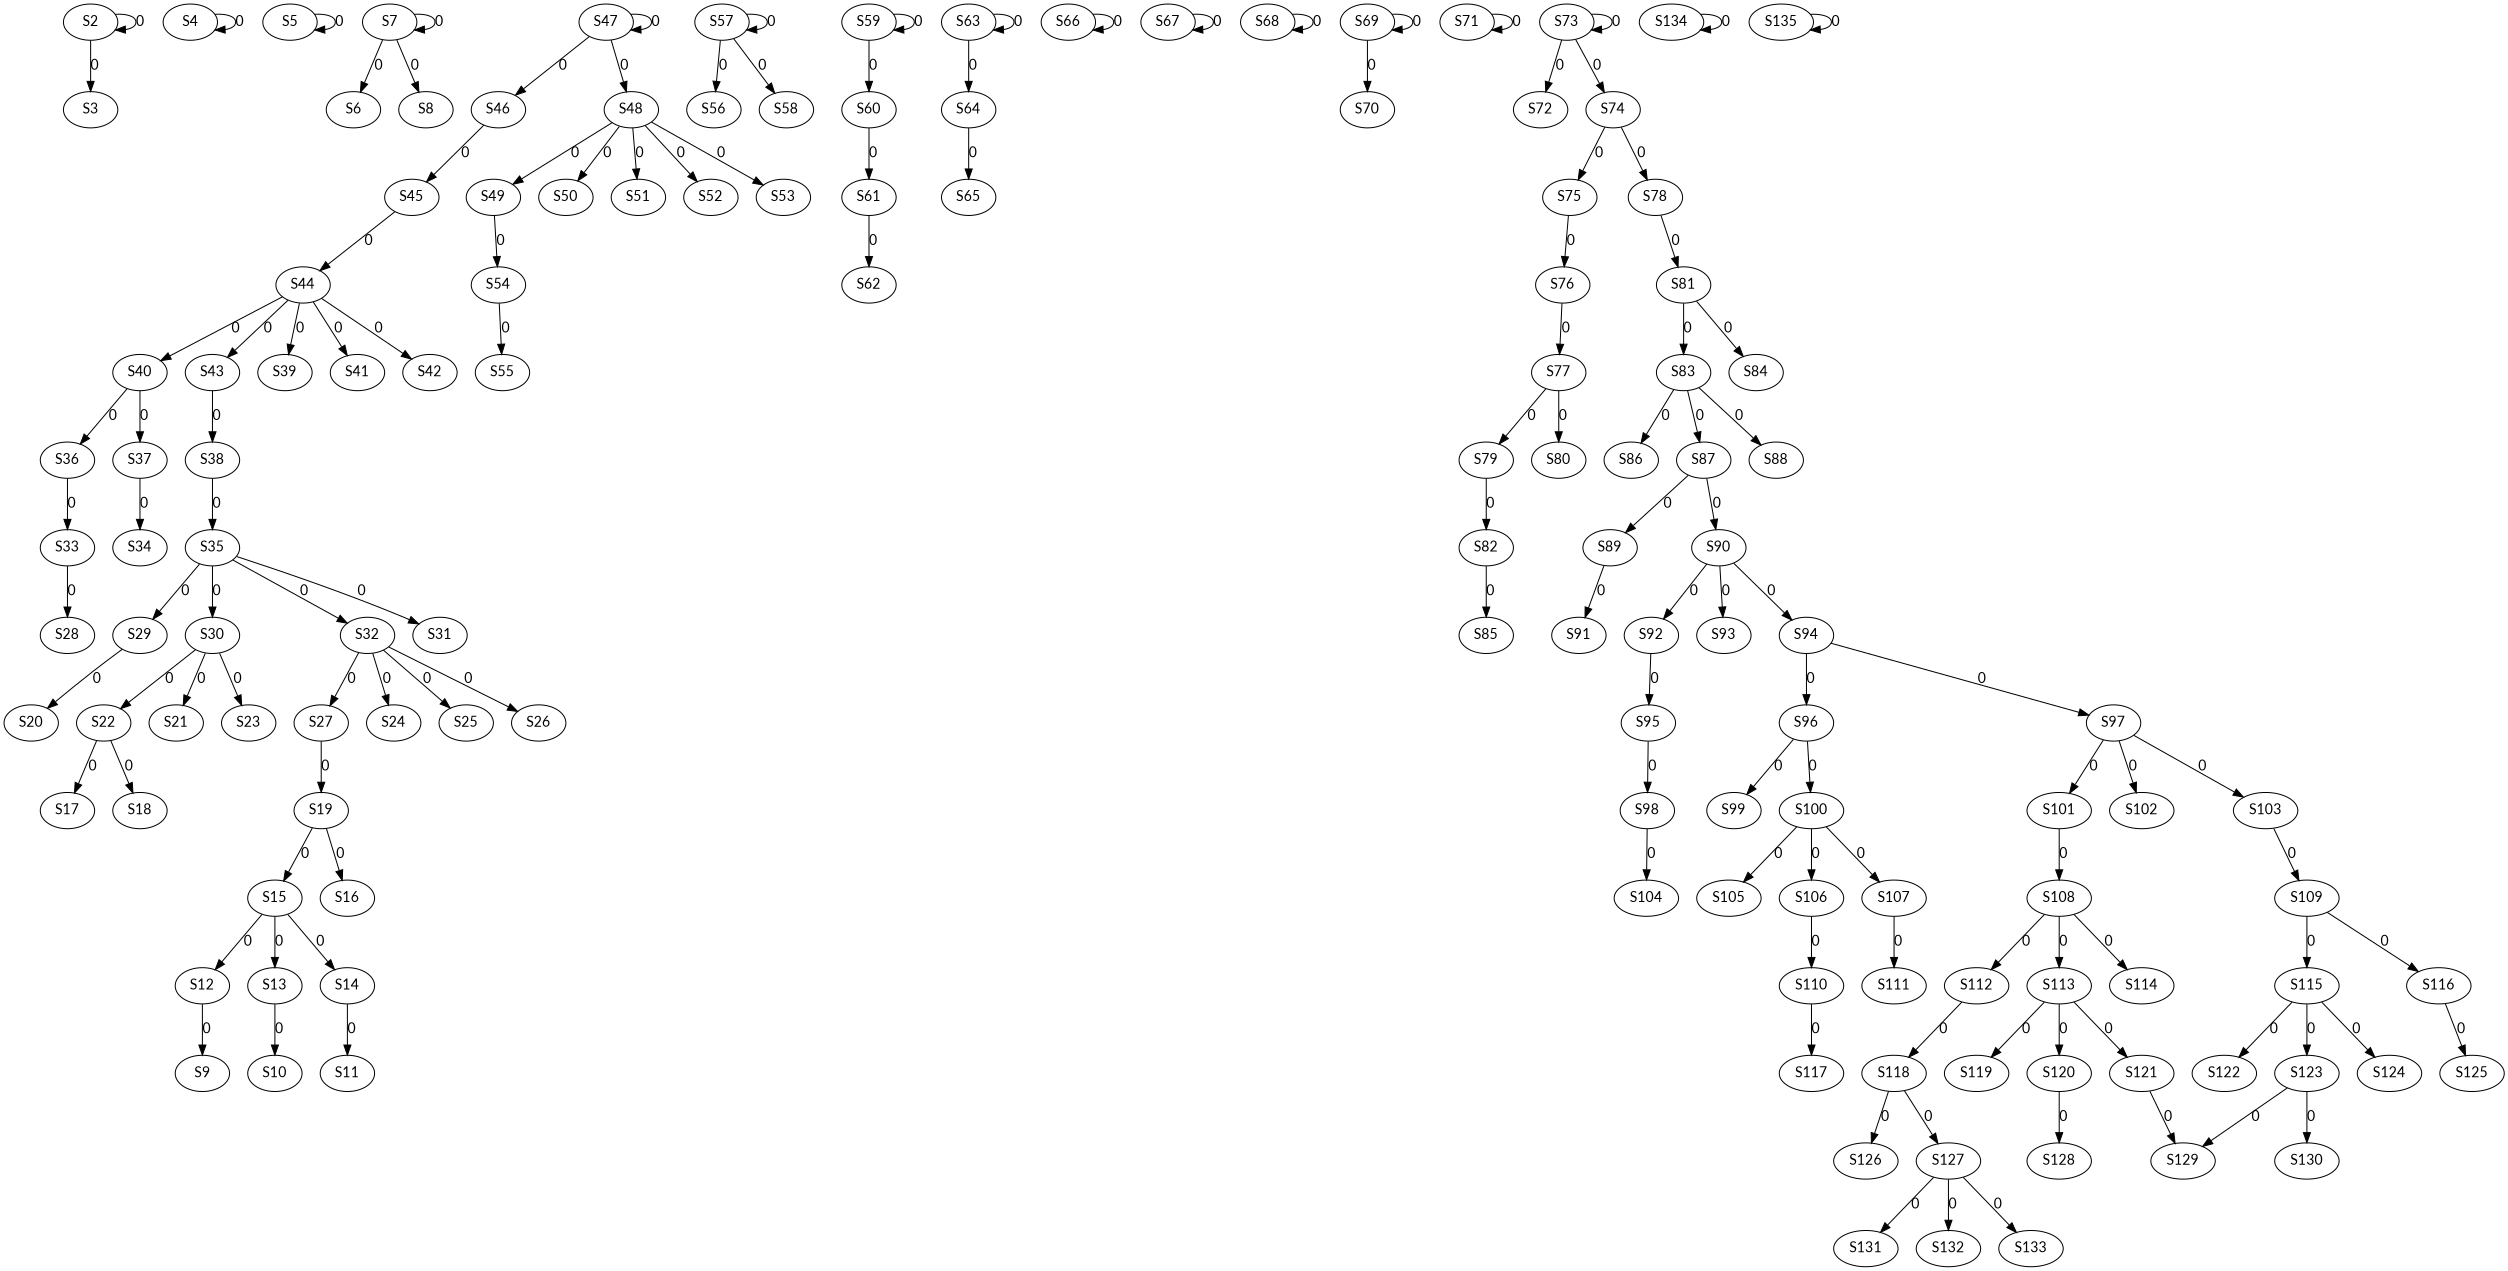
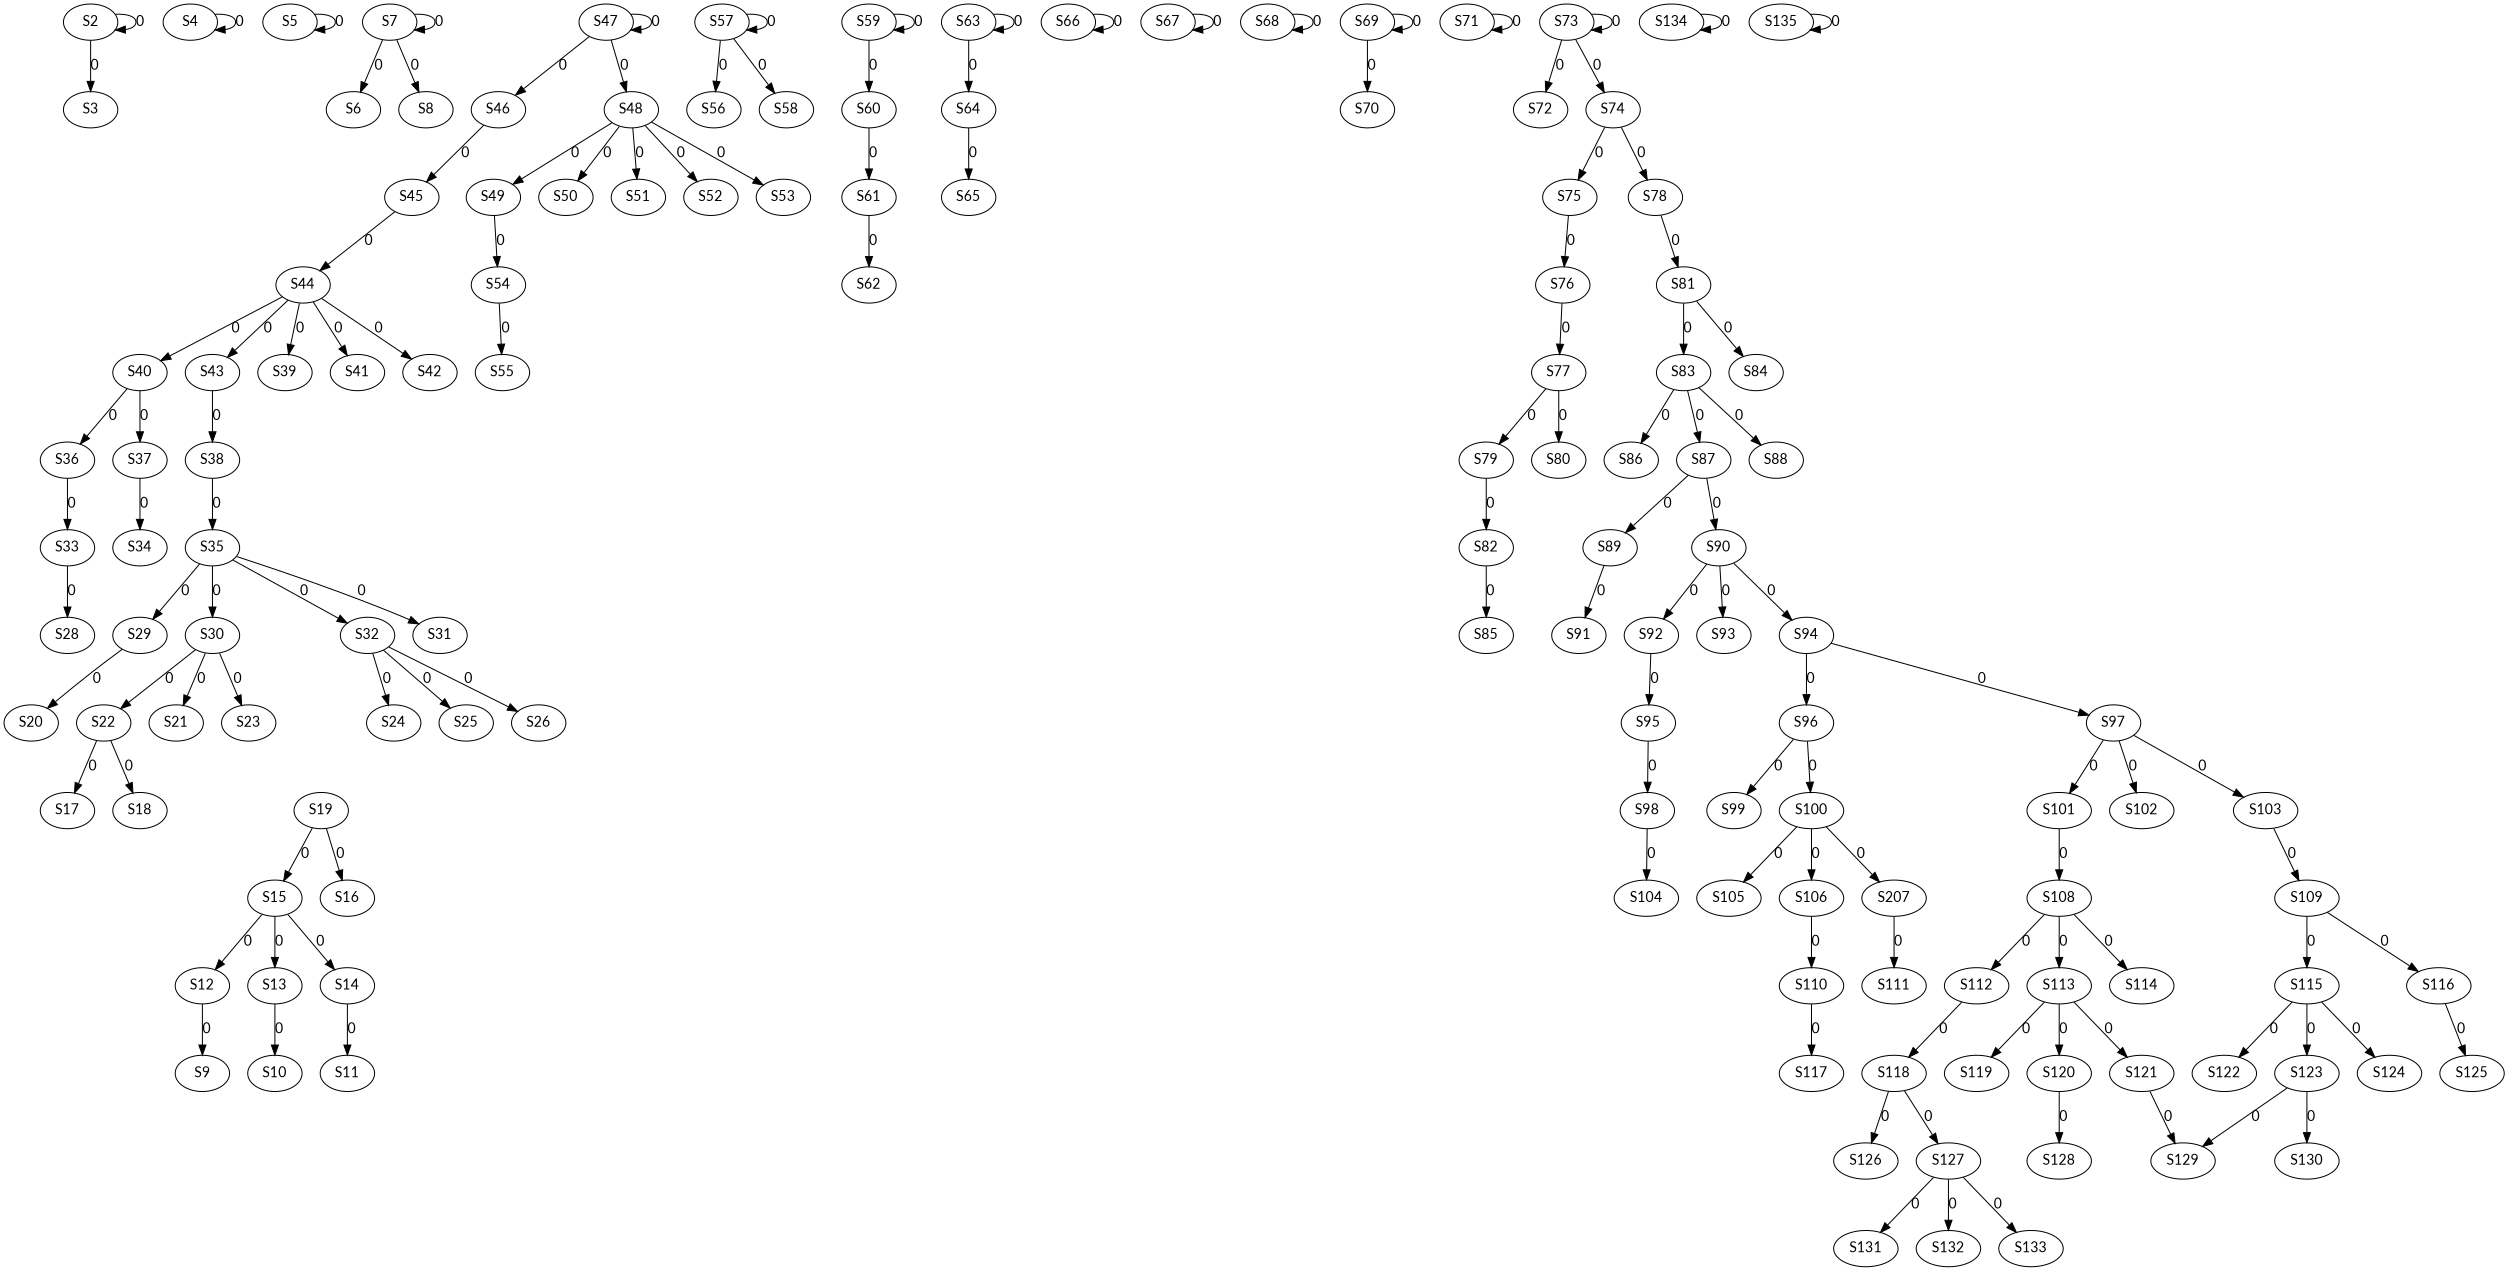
node "S27": removed
node "S107": label "S107" -> "S207"
